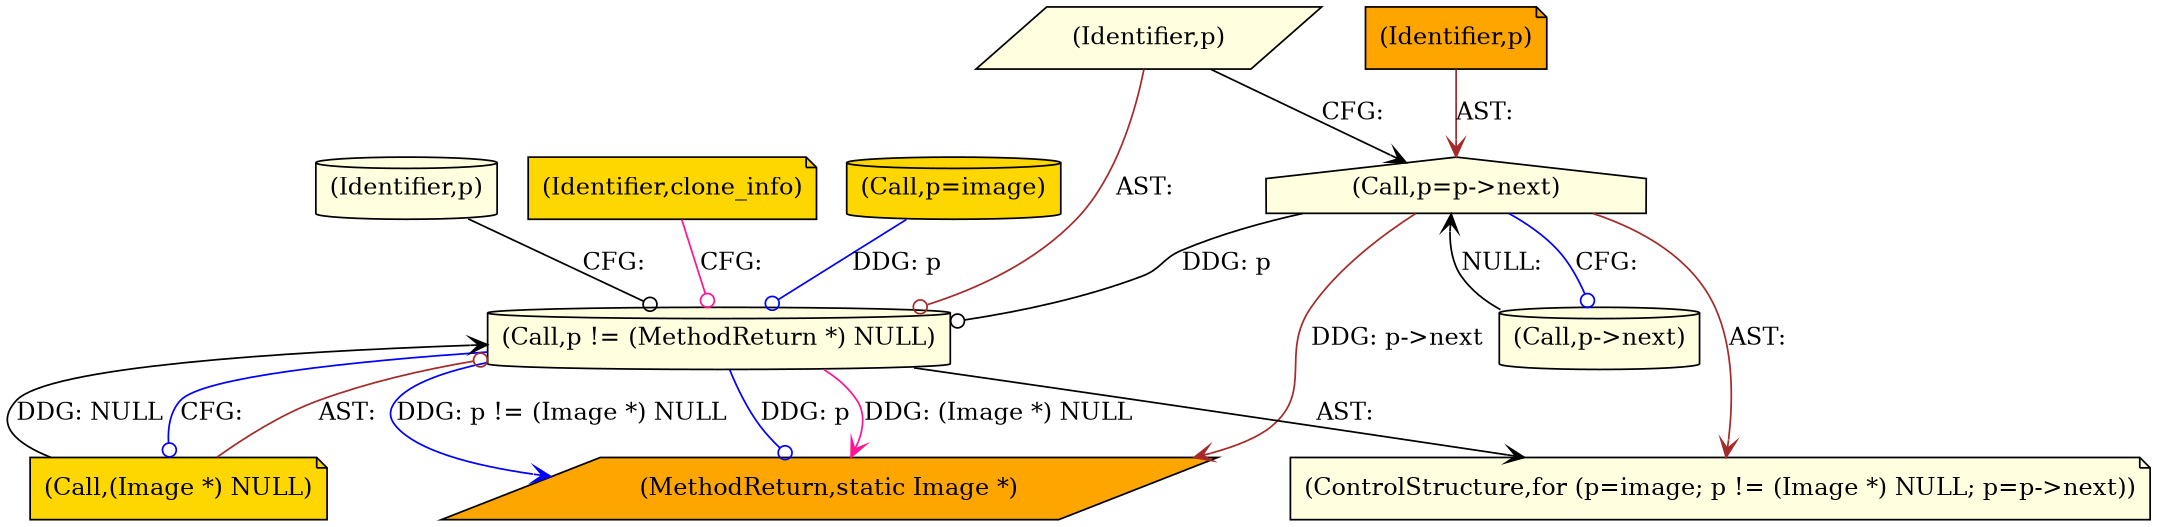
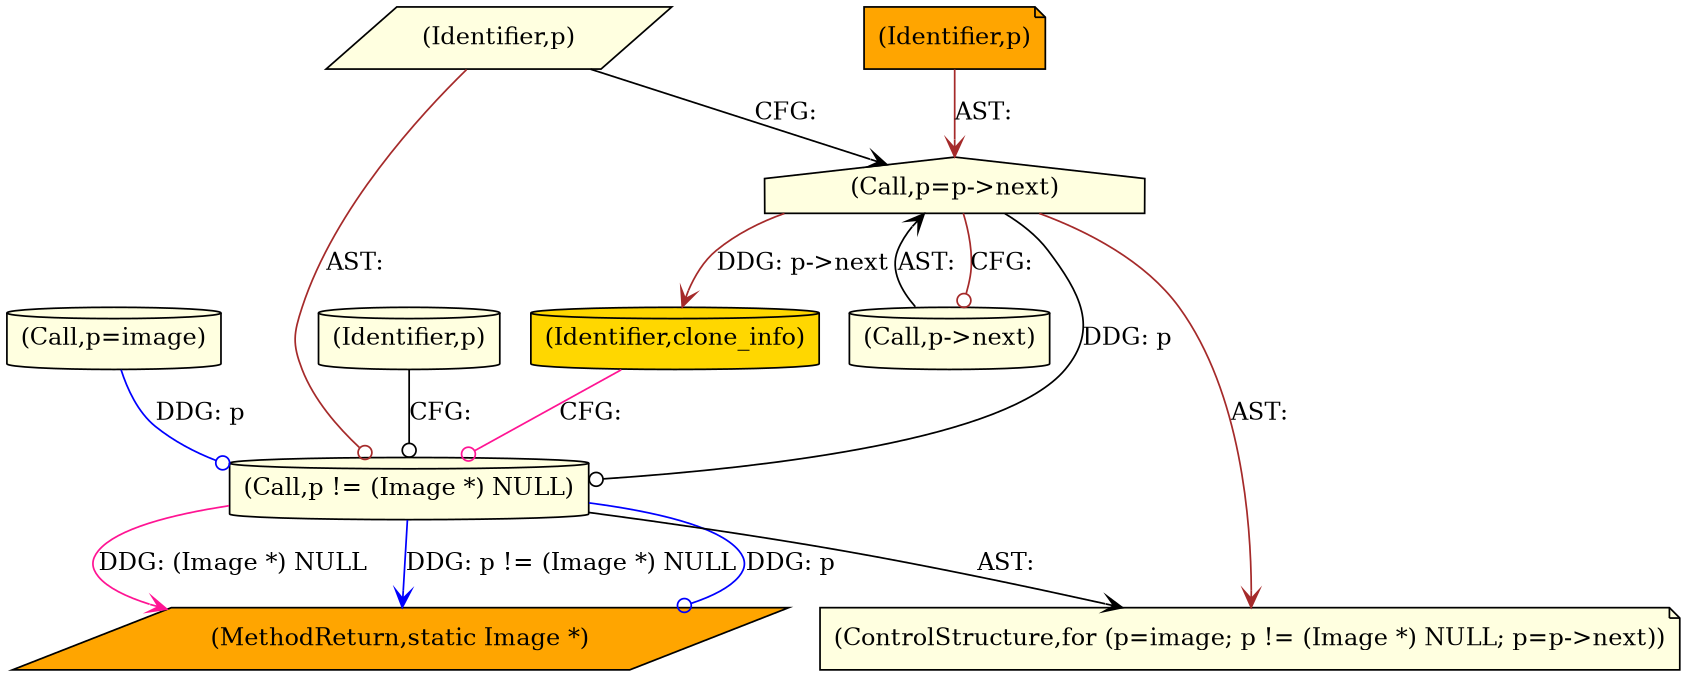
node "(Identifier,clone_info)": shape note -> cylinder
node "(Call,p=image)": fillcolor gold -> lightyellow
edge "(Call,p=p->next)" -> "(Call,p->next)": color blue -> brown
edge "(Call,p->next)" -> "(Call,p=p->next)": label "NULL: " -> "AST: "
edge "(Call,p=p->next)" -> "(MethodReturn,static Image *)": now "(Call,p=p->next)" -> "(Identifier,clone_info)"
node "(Call,p != (MethodReturn *) NULL)": label "(Call,p != (MethodReturn *) NULL)" -> "(Call,p != (Image *) NULL)"
node "(Call,(Image *) NULL)": removed
